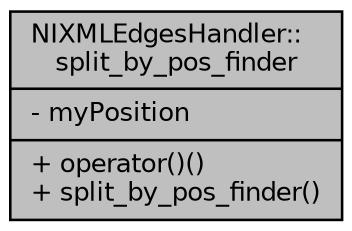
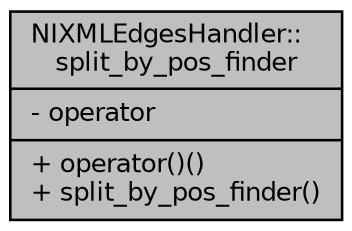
node "NIXMLEdgesHandler::": text "- myPosition" -> "- operator"
